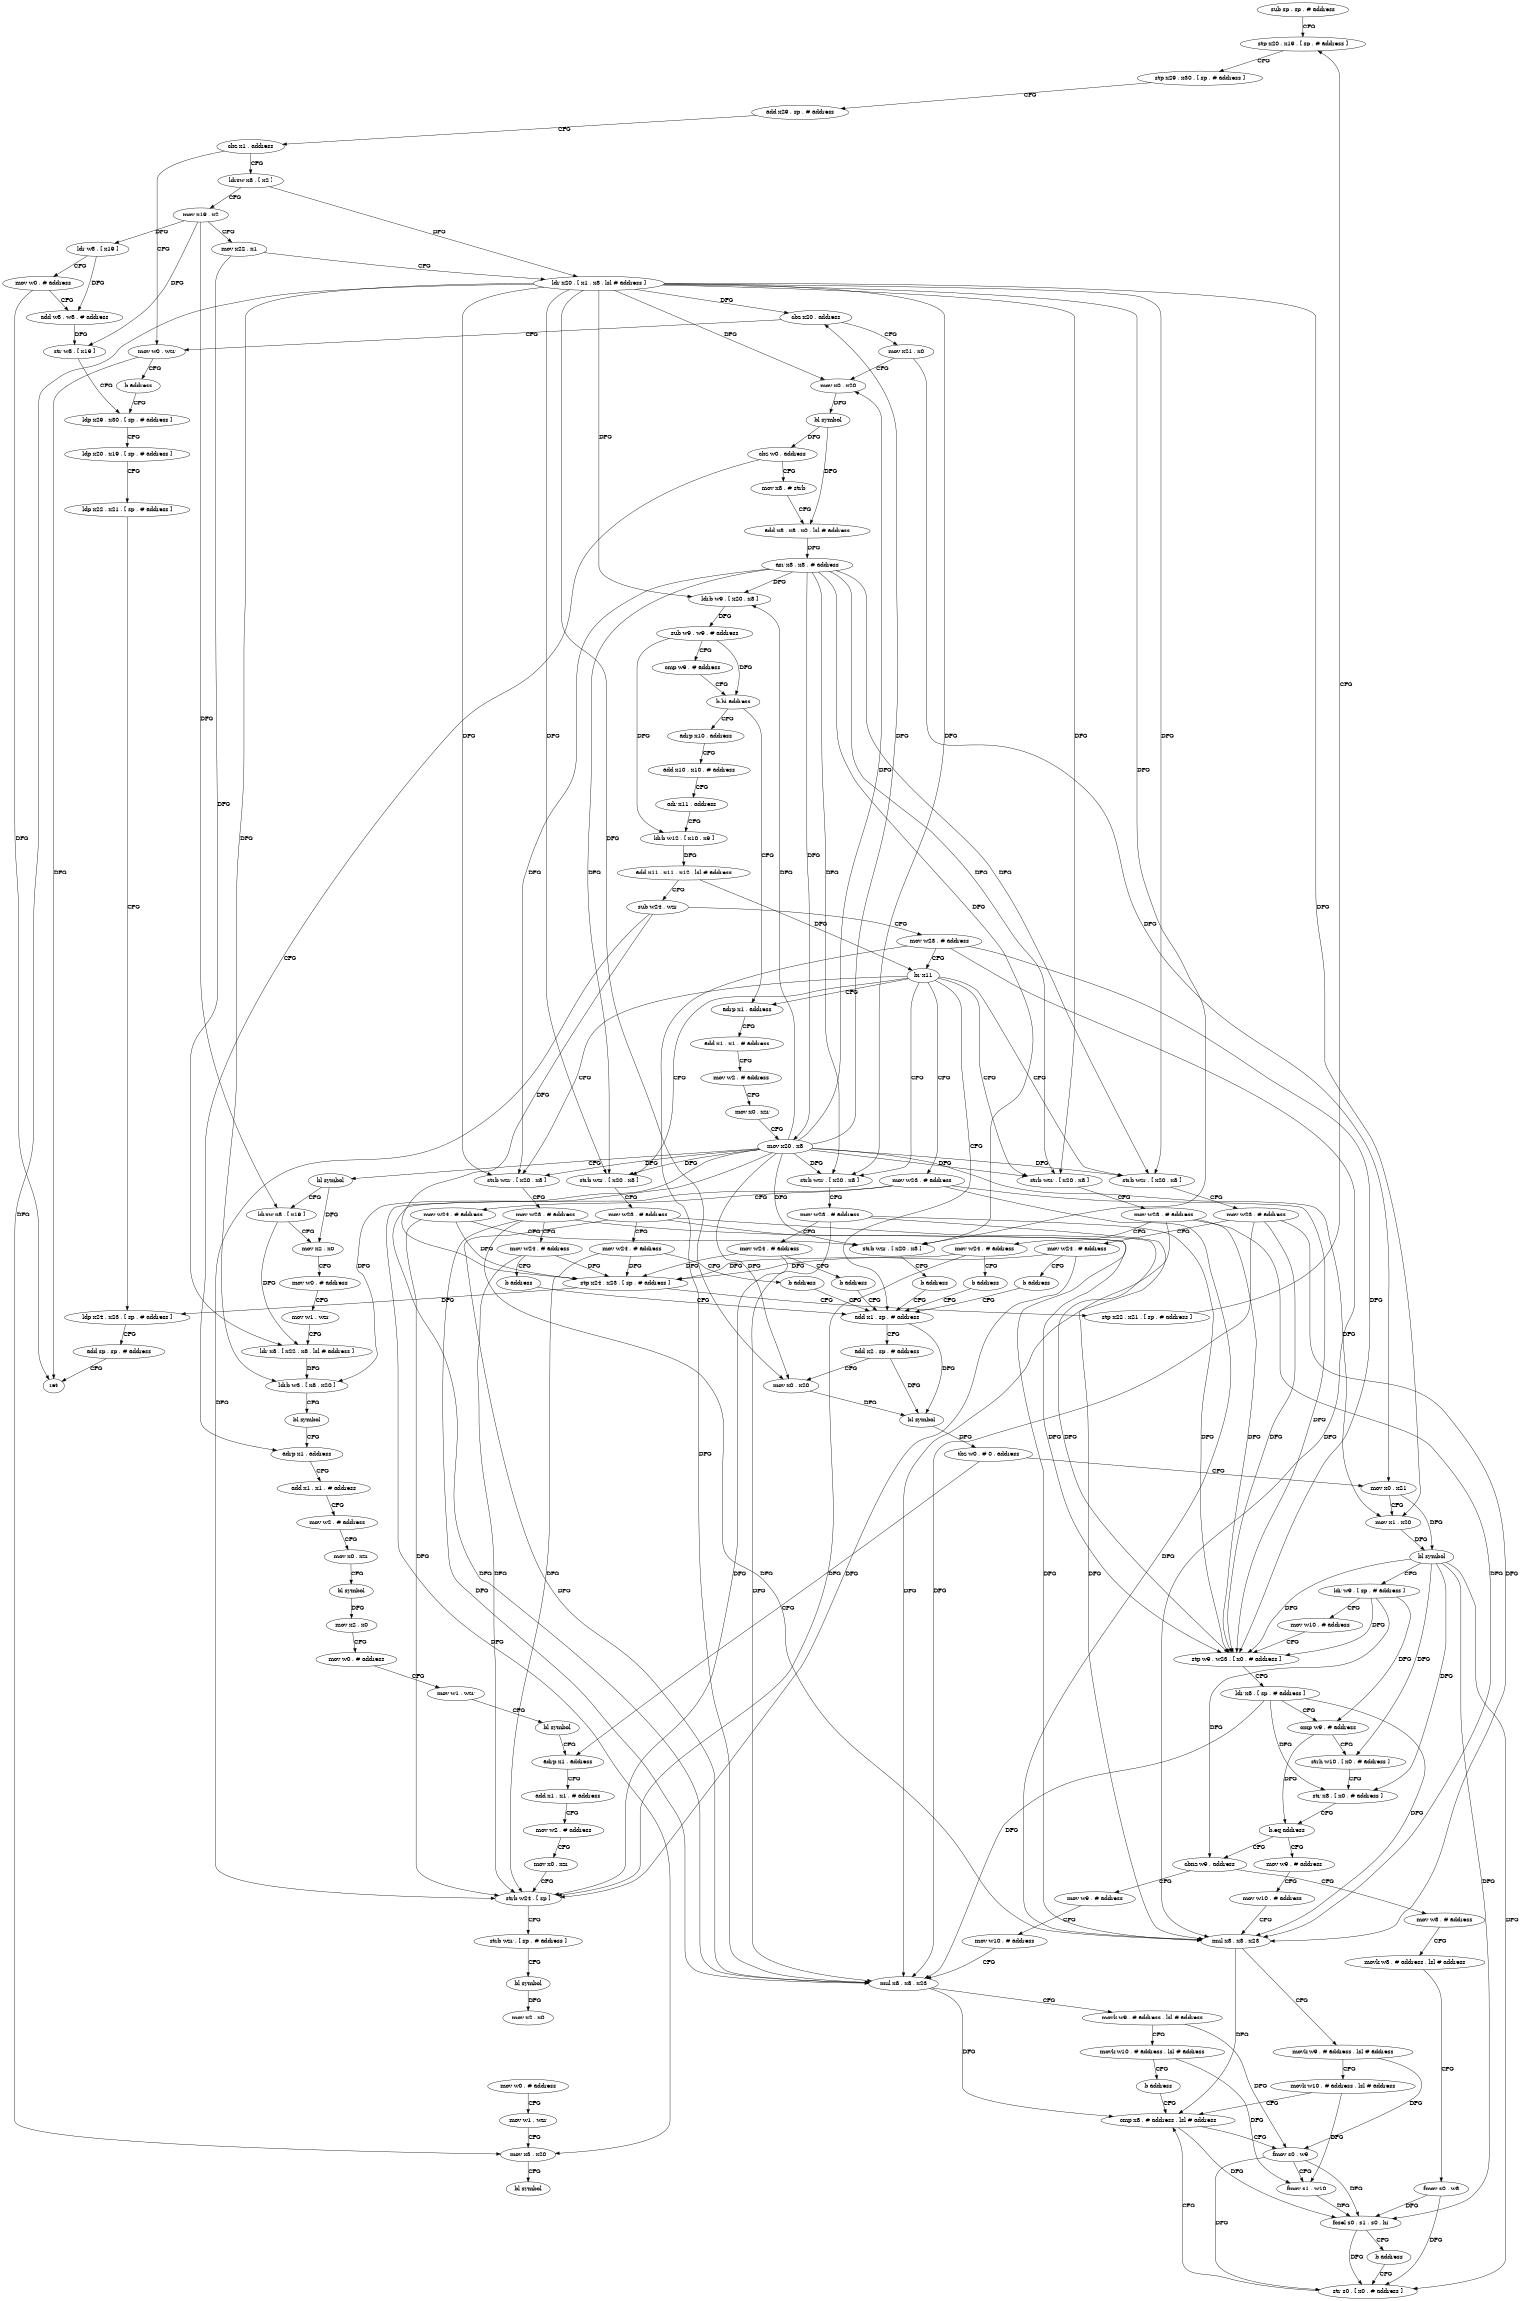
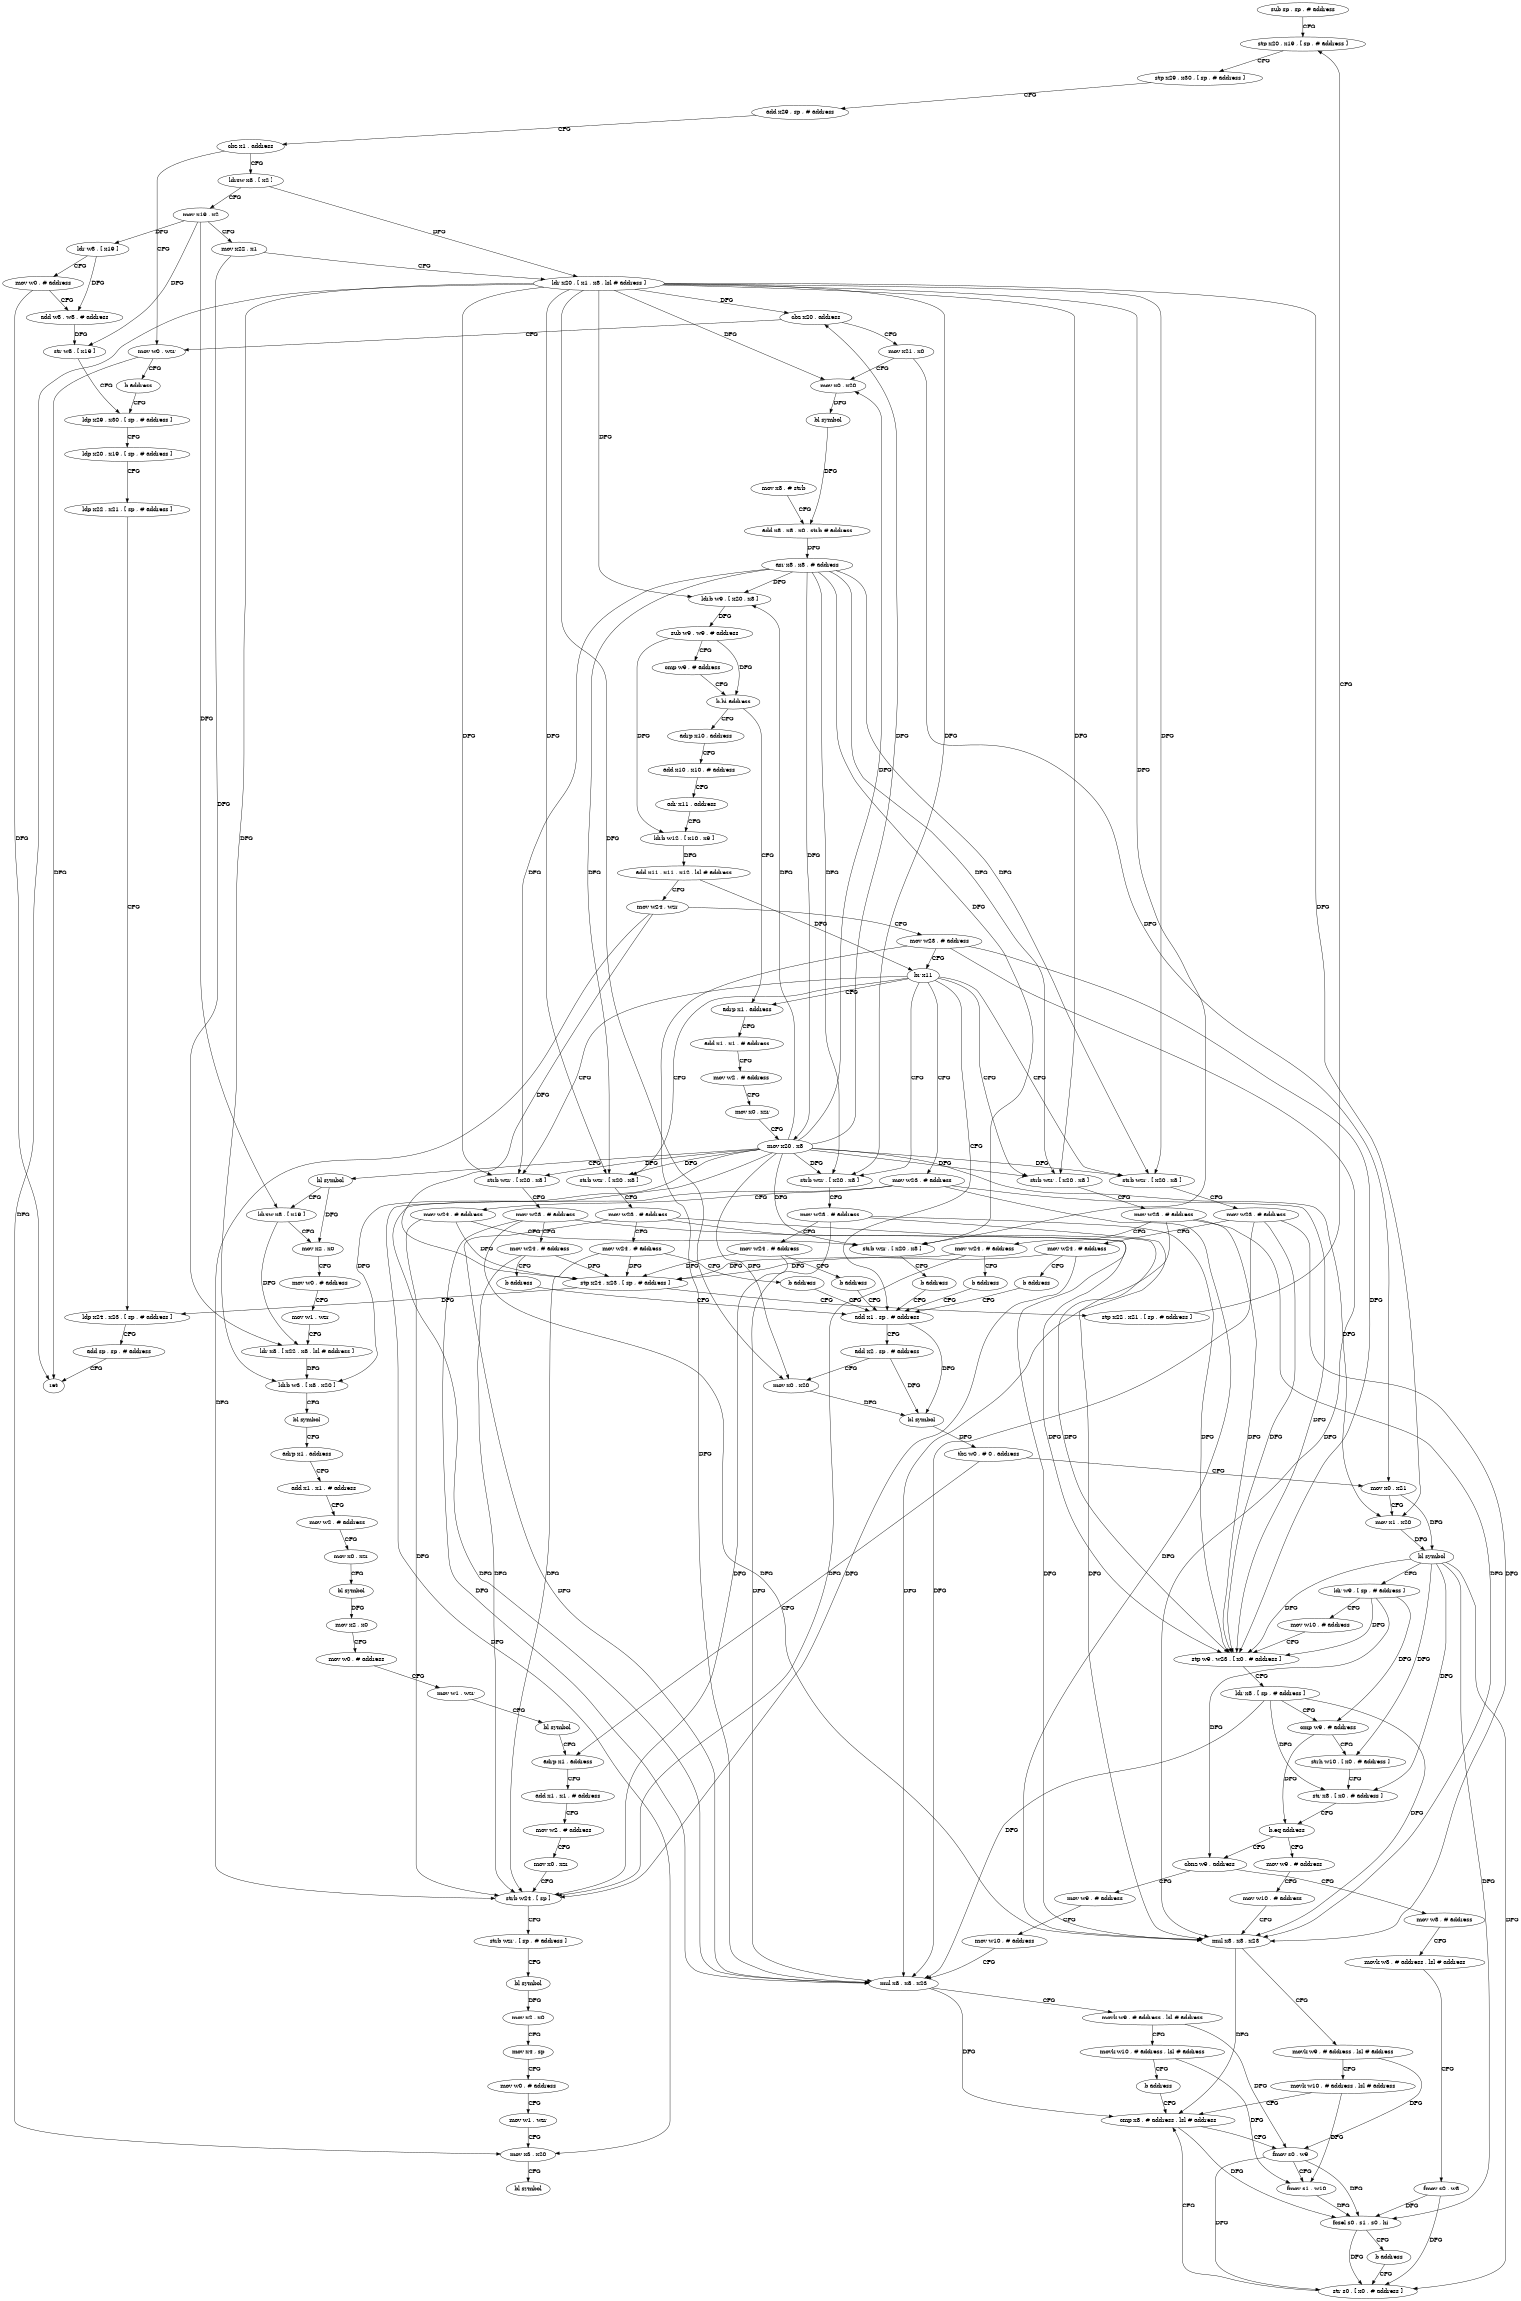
node "cbz w0 , address": removed
node "add x8 , x8 , x0 , lsl # address": label "add x8 , x8 , x0 , lsl # address" -> "add x8 , x8 , x0 , strb # address"
node "sub w24 , wzr": label "sub w24 , wzr" -> "mov w24 , wzr"
node "mov x4 , sp": added
